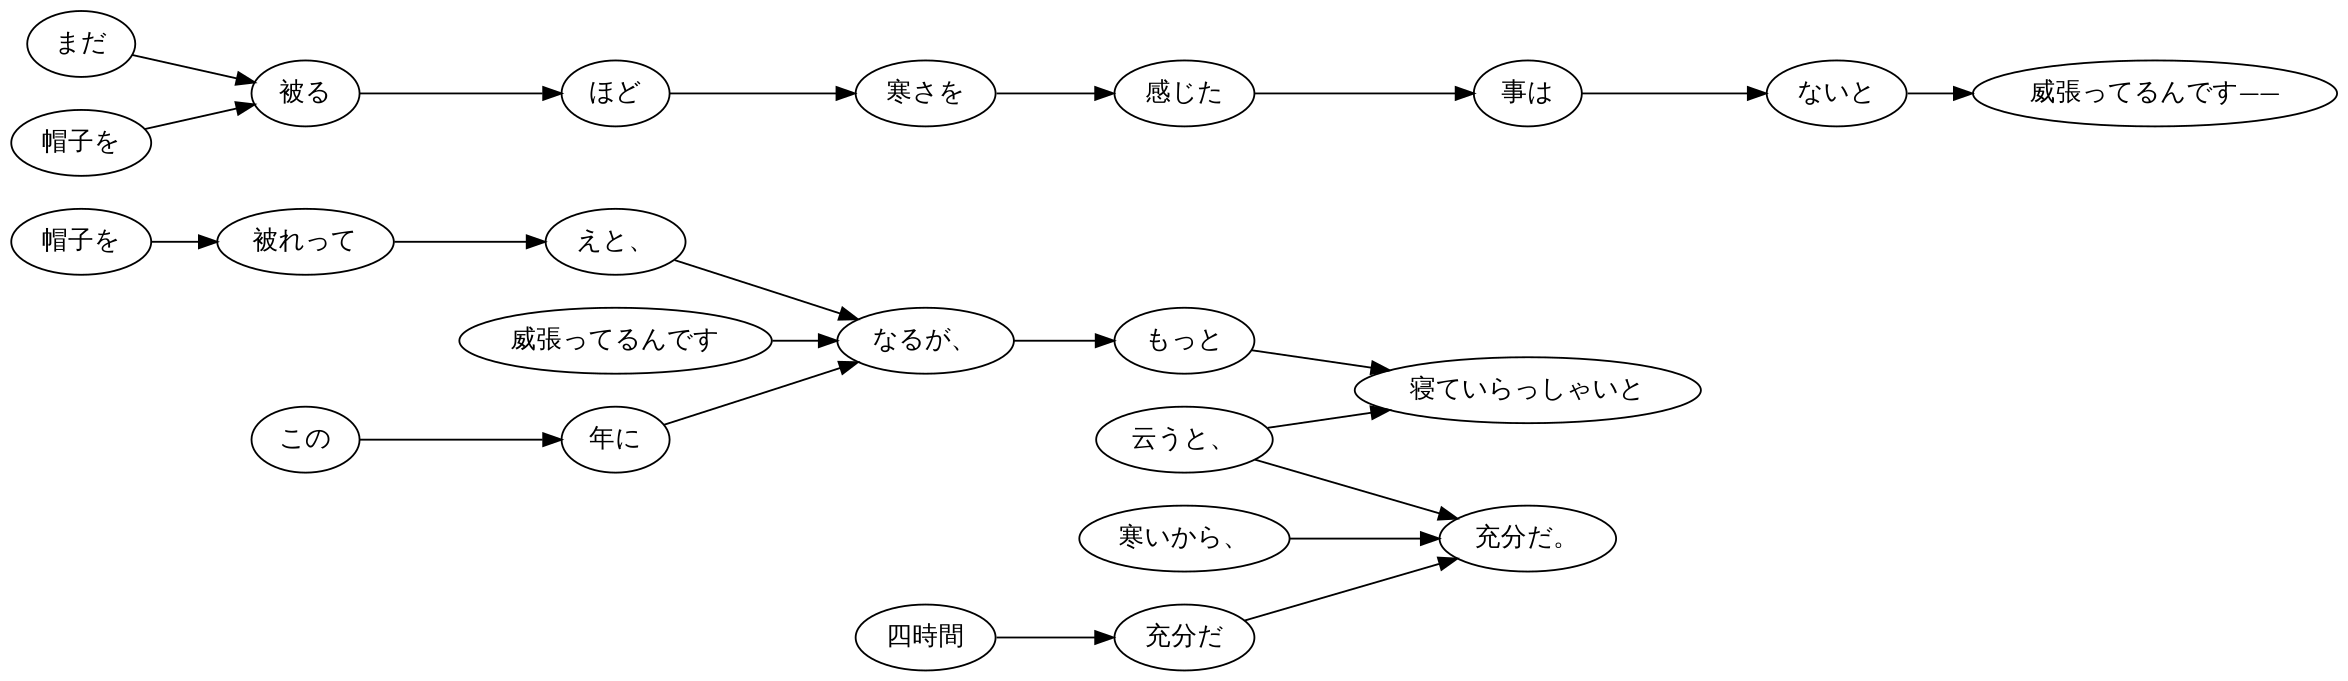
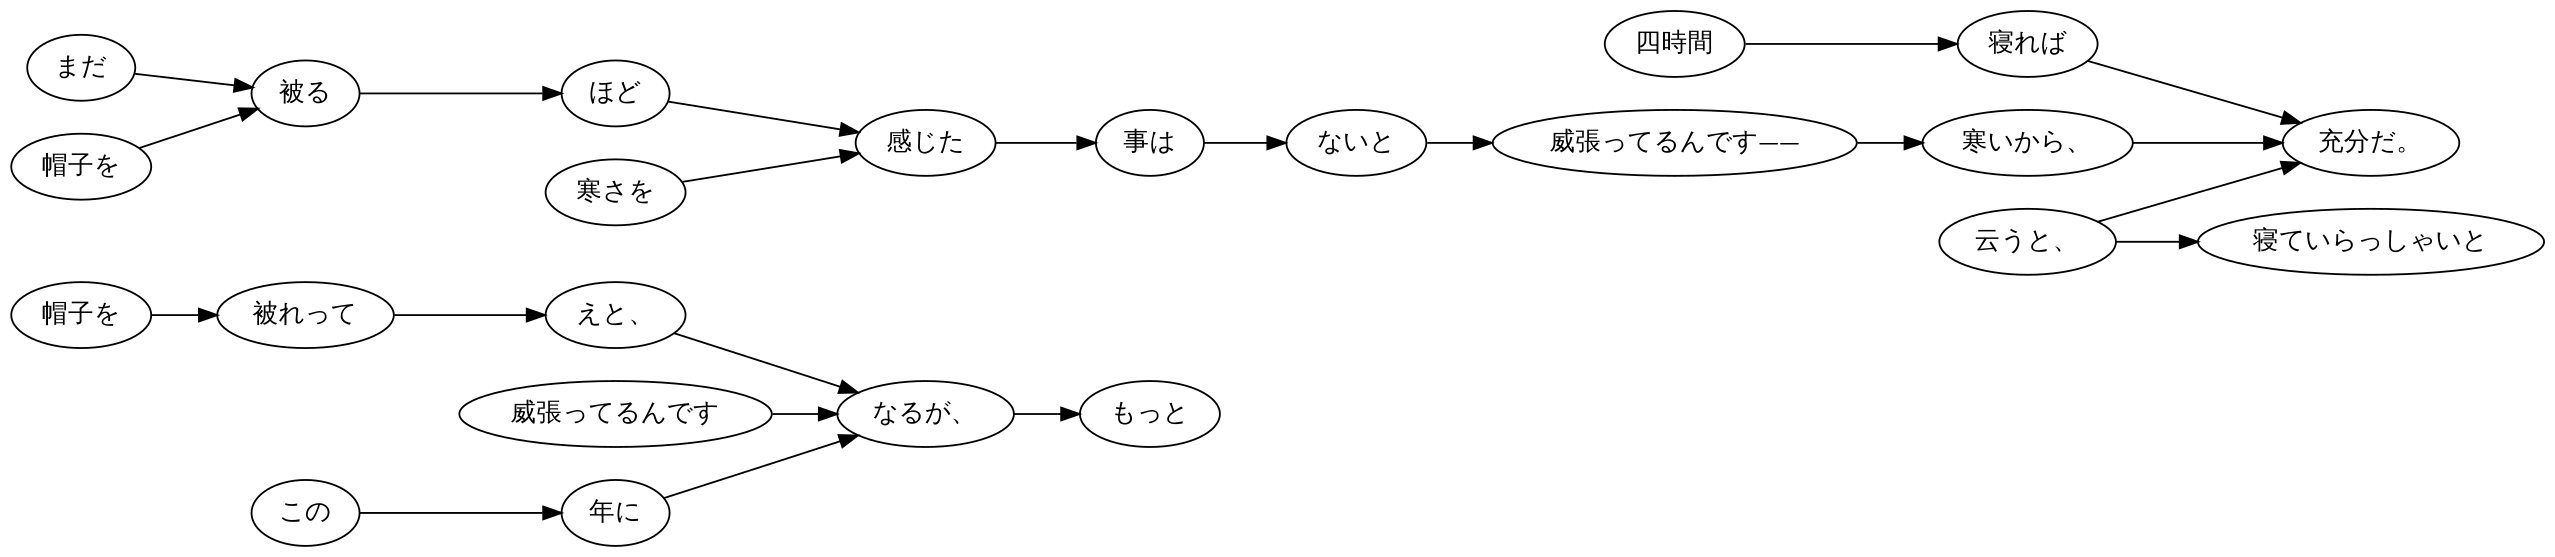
edge "ほど" -> "寒さを": now "ほど" -> "感じた"
edge "威張ってるんです——" -> "寒いから、": added
edge "もっと" -> "寝ていらっしゃいと": removed
node "充分だ": label "充分だ" -> "寝れば"
